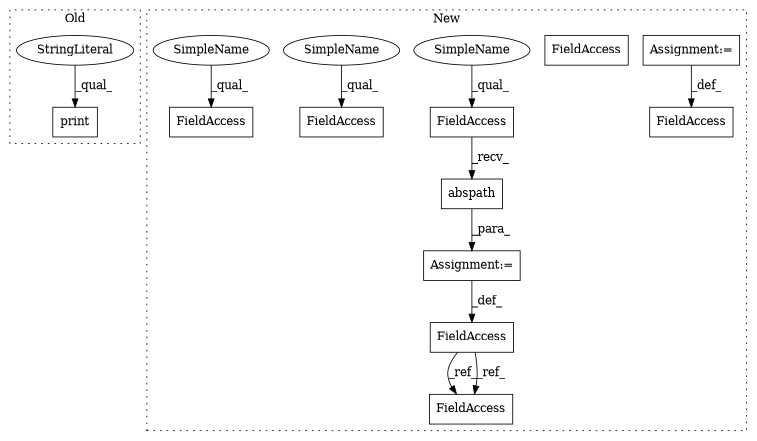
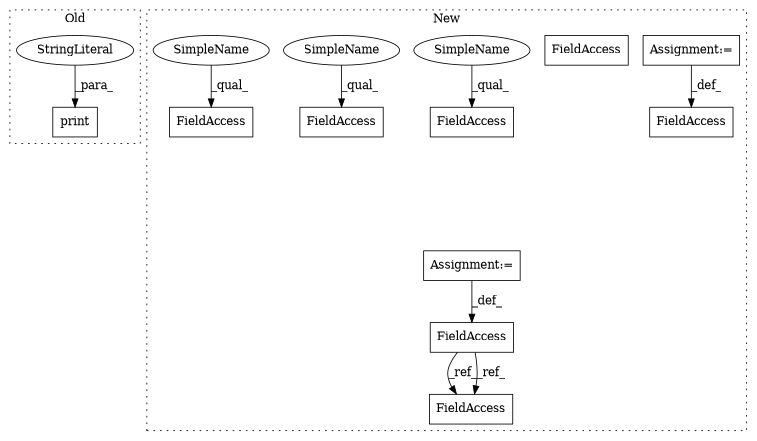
edge "StringLiteral" -> "print": label "_qual_" -> "_para_"
node "abspath": removed
